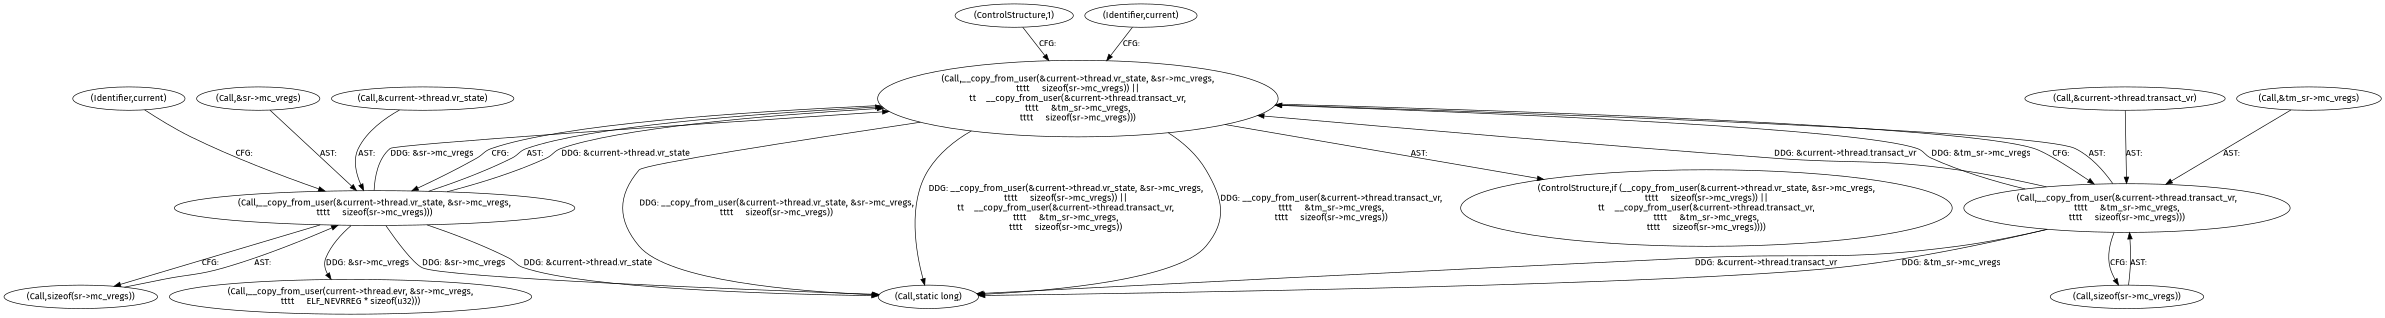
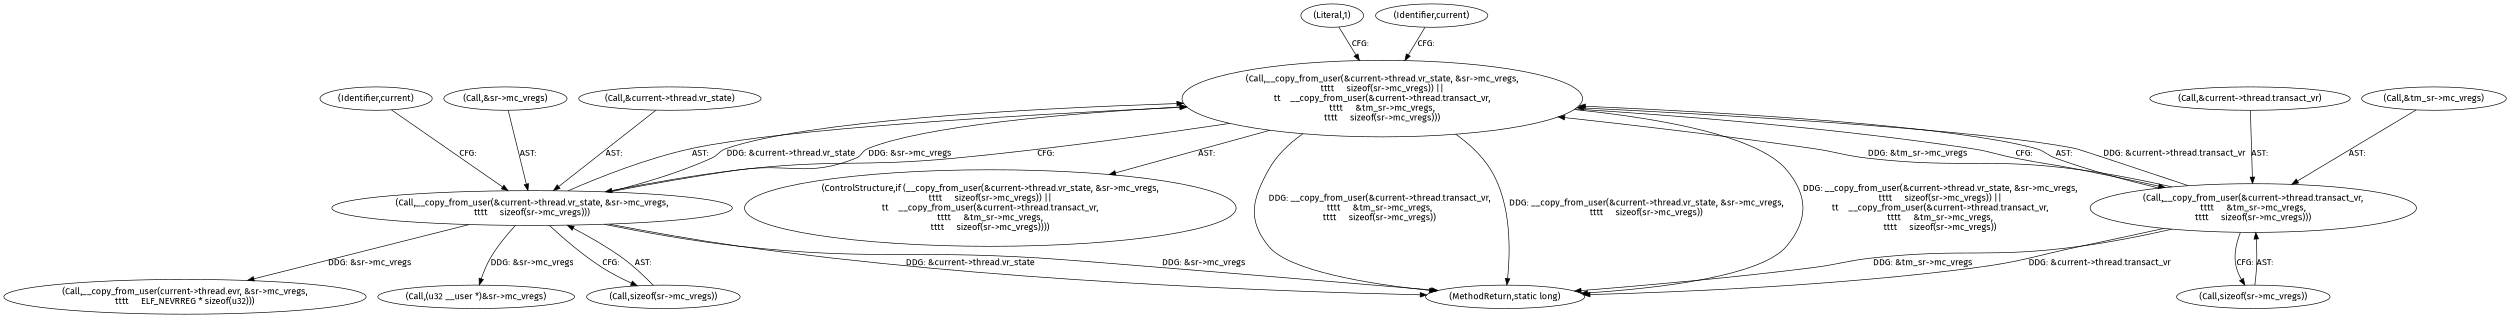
node "(ControlStructure,1)": label "(ControlStructure,1)" -> "(Literal,1)"
node "(Call,(u32 __user *)&sr->mc_vregs)": added
node "(Call,static long)": label "(Call,static long)" -> "(MethodReturn,static long)"
